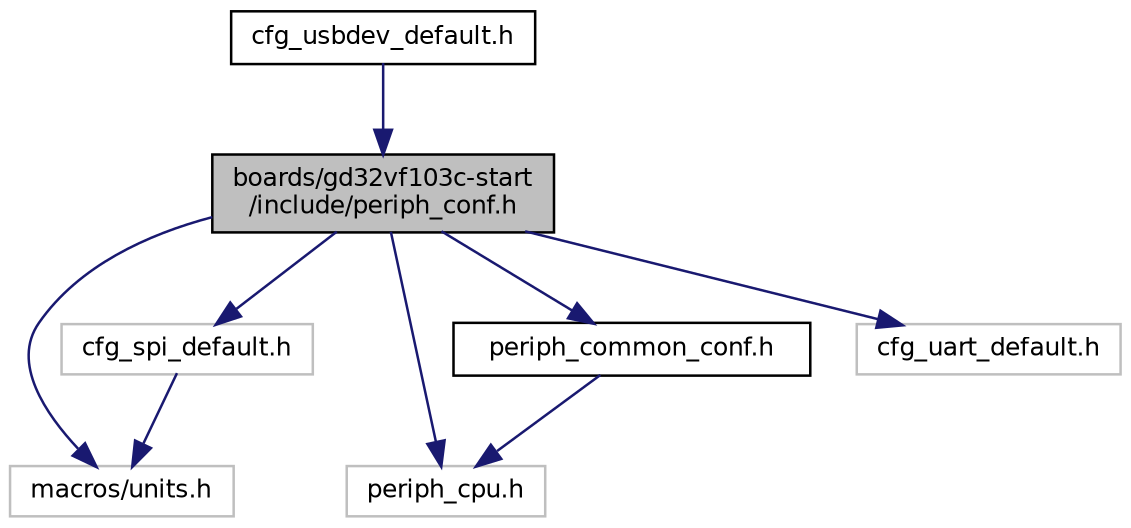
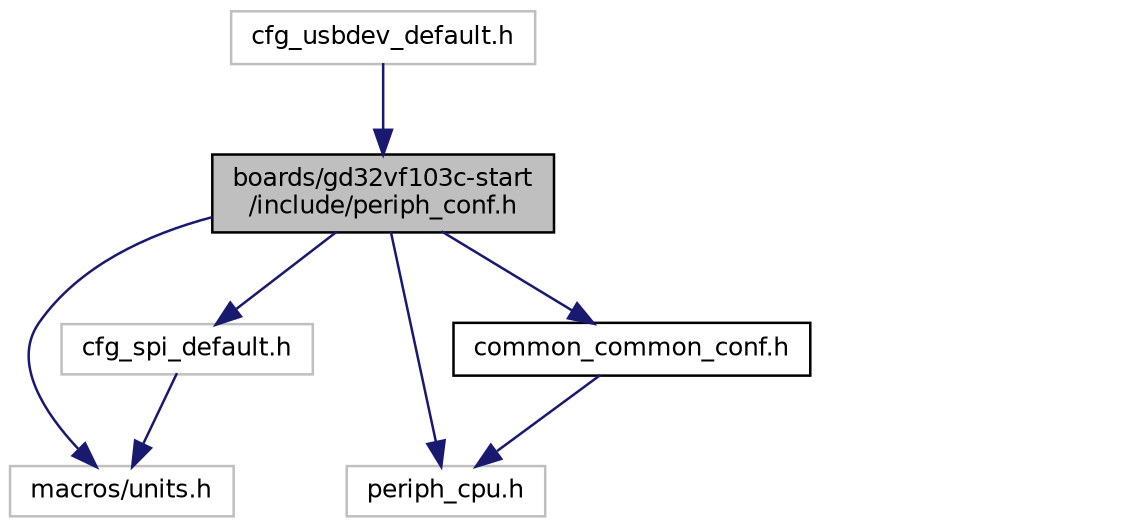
node "cfg_usbdev_default.h": color black -> grey75
node "periph_common_conf.h": label "periph_common_conf.h" -> "common_common_conf.h"
node "cfg_uart_default.h": removed
